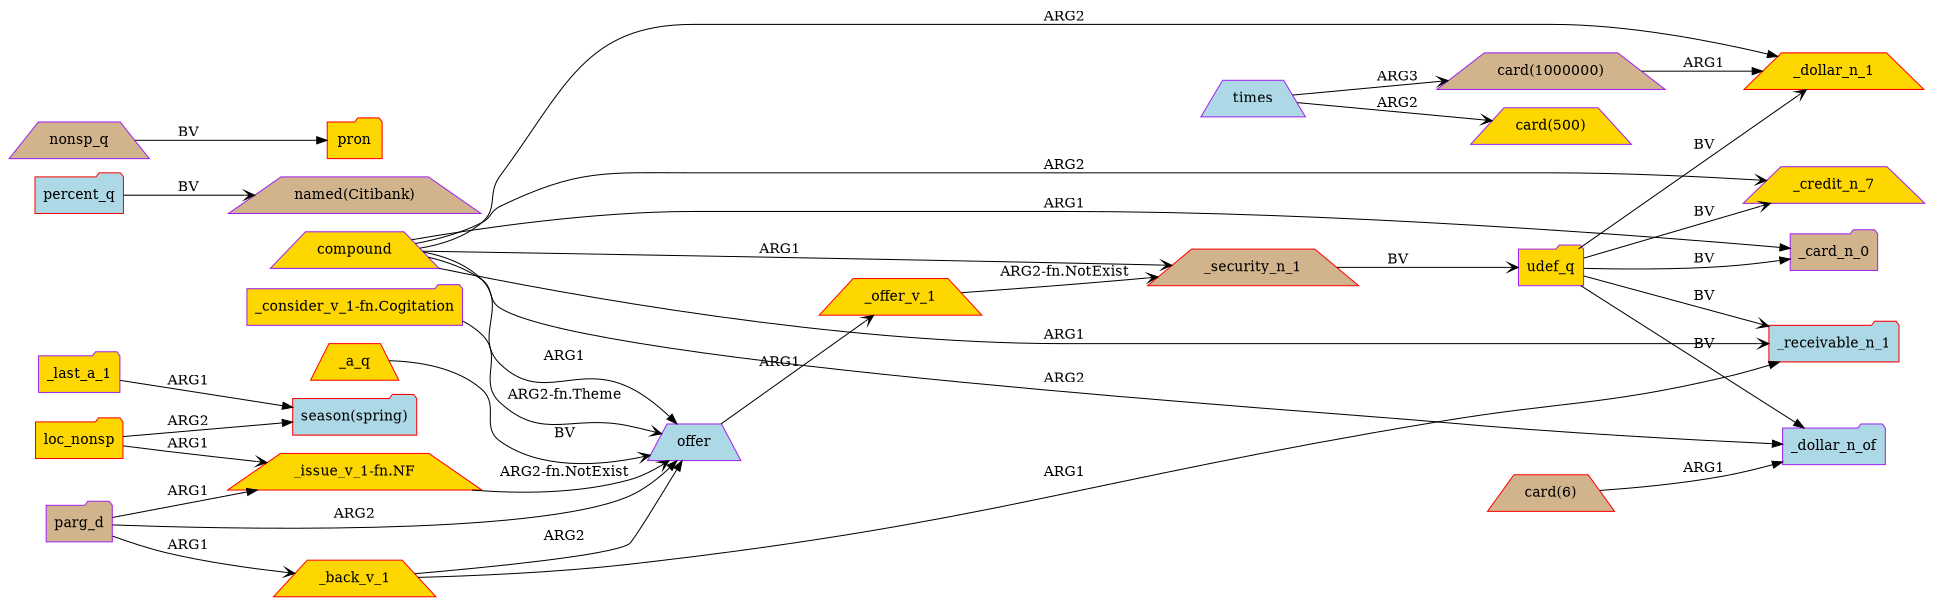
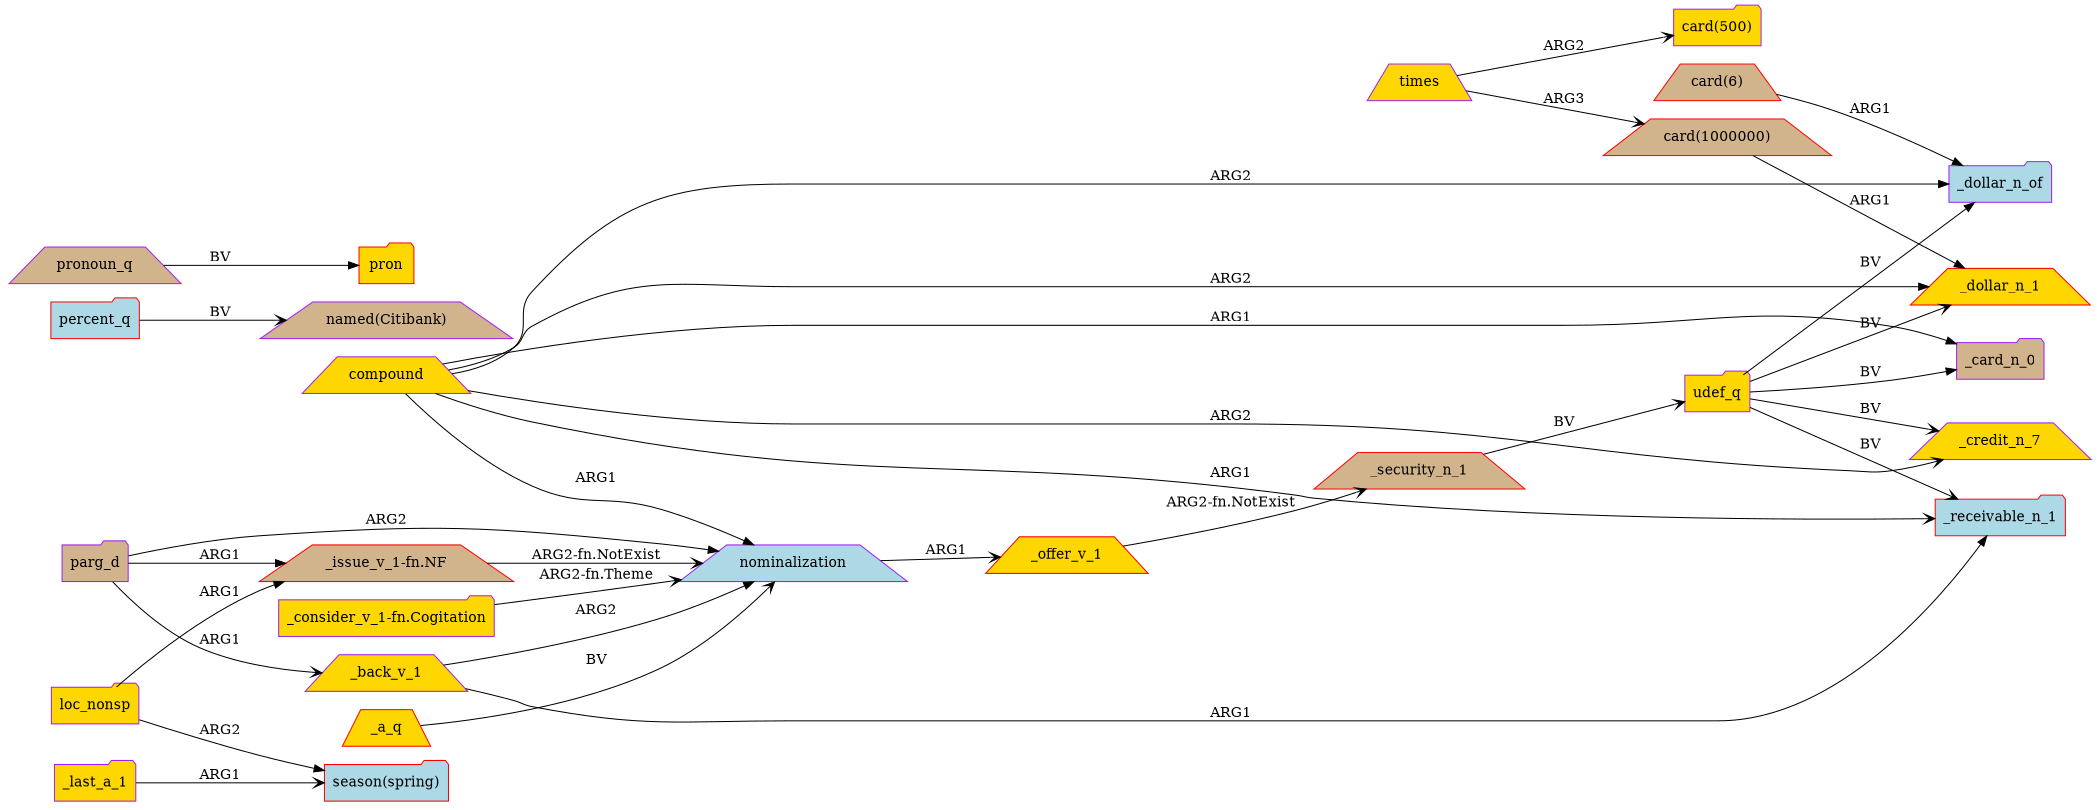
node "card(1000000)": color purple -> red
node "times": fillcolor lightblue -> gold
node "card(500)": shape trapezium -> folder
node "nonsp_q": label "nonsp_q" -> "pronoun_q"
edge "compound" -> "_security_n_1": removed, label "ARG1"
edge "_last_a_1" -> "season(spring)": arrowhead normal -> vee
node "loc_nonsp": color red -> purple
node "offer": label "offer" -> "nominalization"
edge "loc_nonsp" -> "_issue_v_1-fn.NF": arrowhead vee -> normal
node "_issue_v_1-fn.NF": fillcolor gold -> tan
node "_back_v_1": color red -> purple
